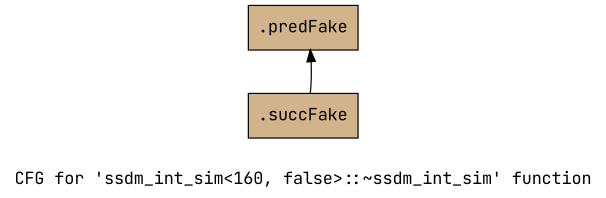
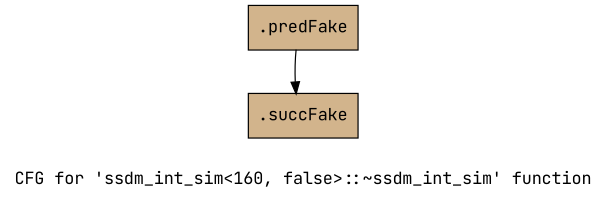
edge ".succFake" -> ".predFake": reversed
